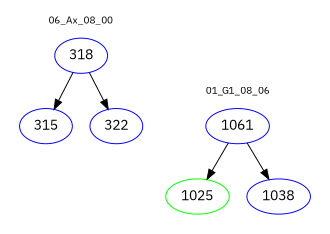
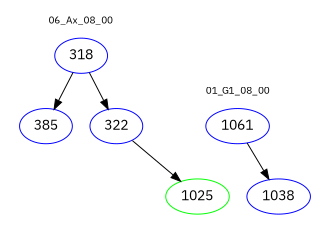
cluster "01_G1_08_06": label "01_G1_08_06" -> "01_G1_08_00"
node "315": label "315" -> "385"
edge "1061" -> "1025": now "322" -> "1025"
